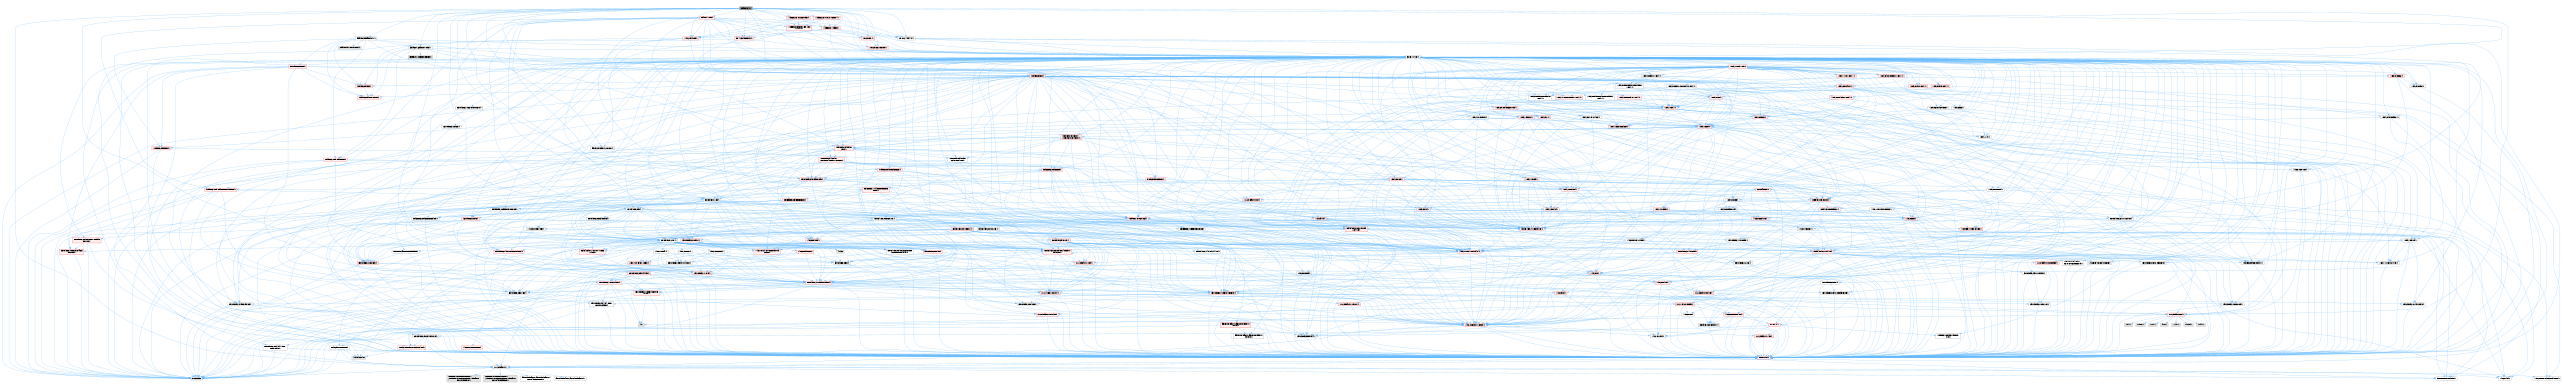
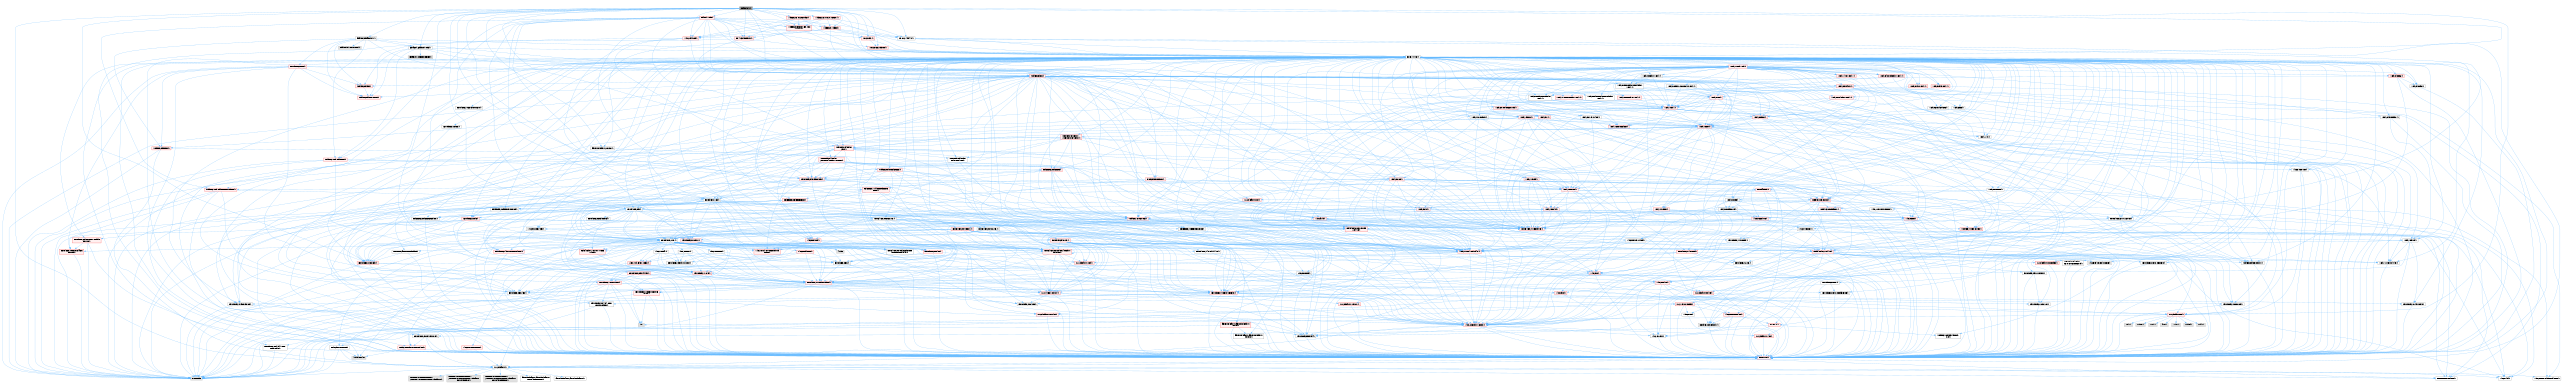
node "UBT_COMPILED_PLATFORM /UBT_COMPILED_PLATFORMPlatform.h": added
